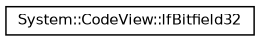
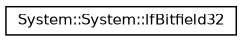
node "System::CodeView::lfBitfield32": label "System::CodeView::lfBitfield32" -> "System::System::lfBitfield32"
